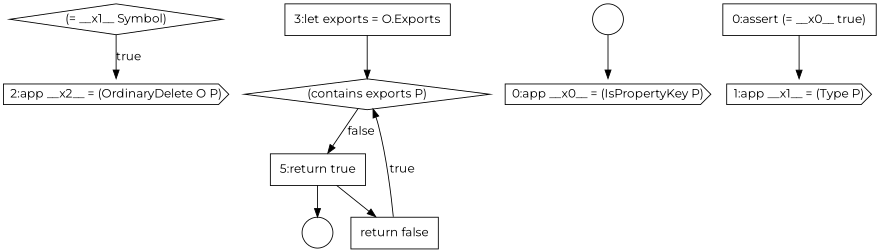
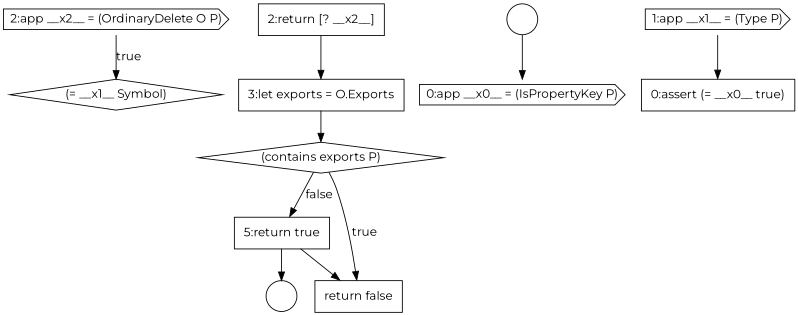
node "2:return [? __x2__]": added
edge "(= __x1__ Symbol)" -> "2:app __x2__ = (OrdinaryDelete O P)": reversed
edge "0:assert (= __x0__ true)" -> "1:app __x1__ = (Type P)": reversed
edge "return false" -> "(contains exports P)": reversed
